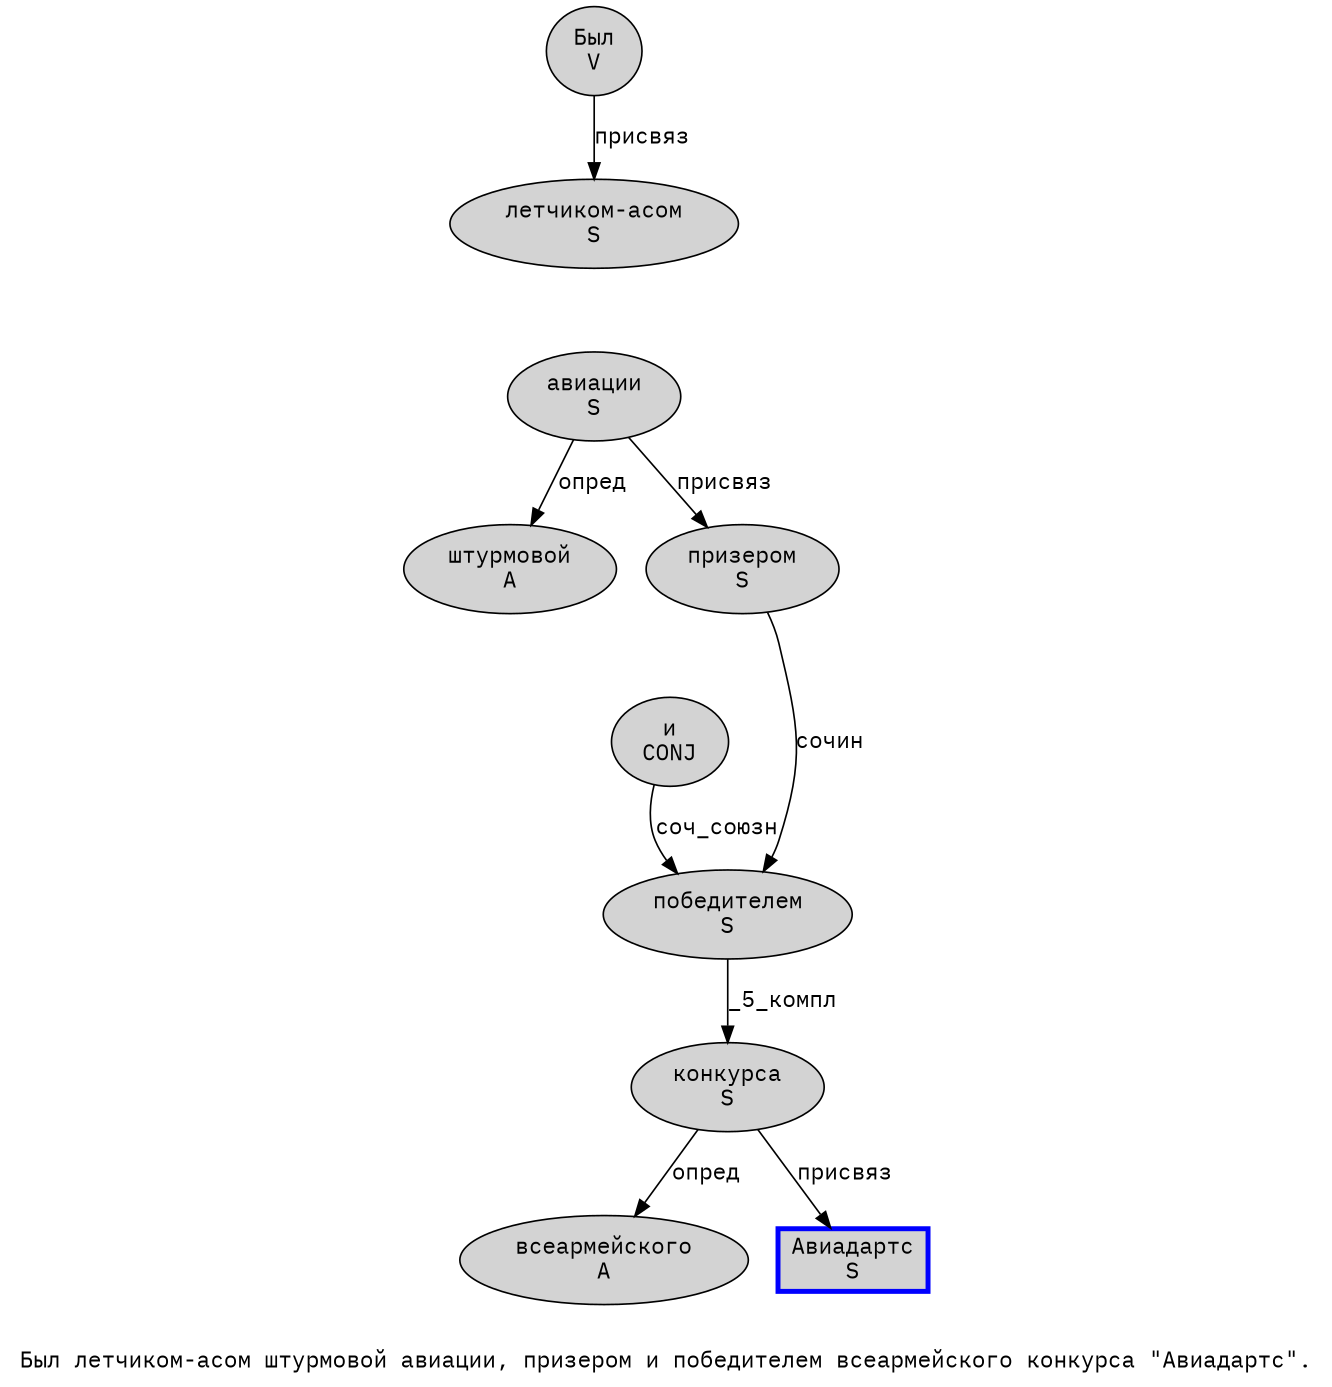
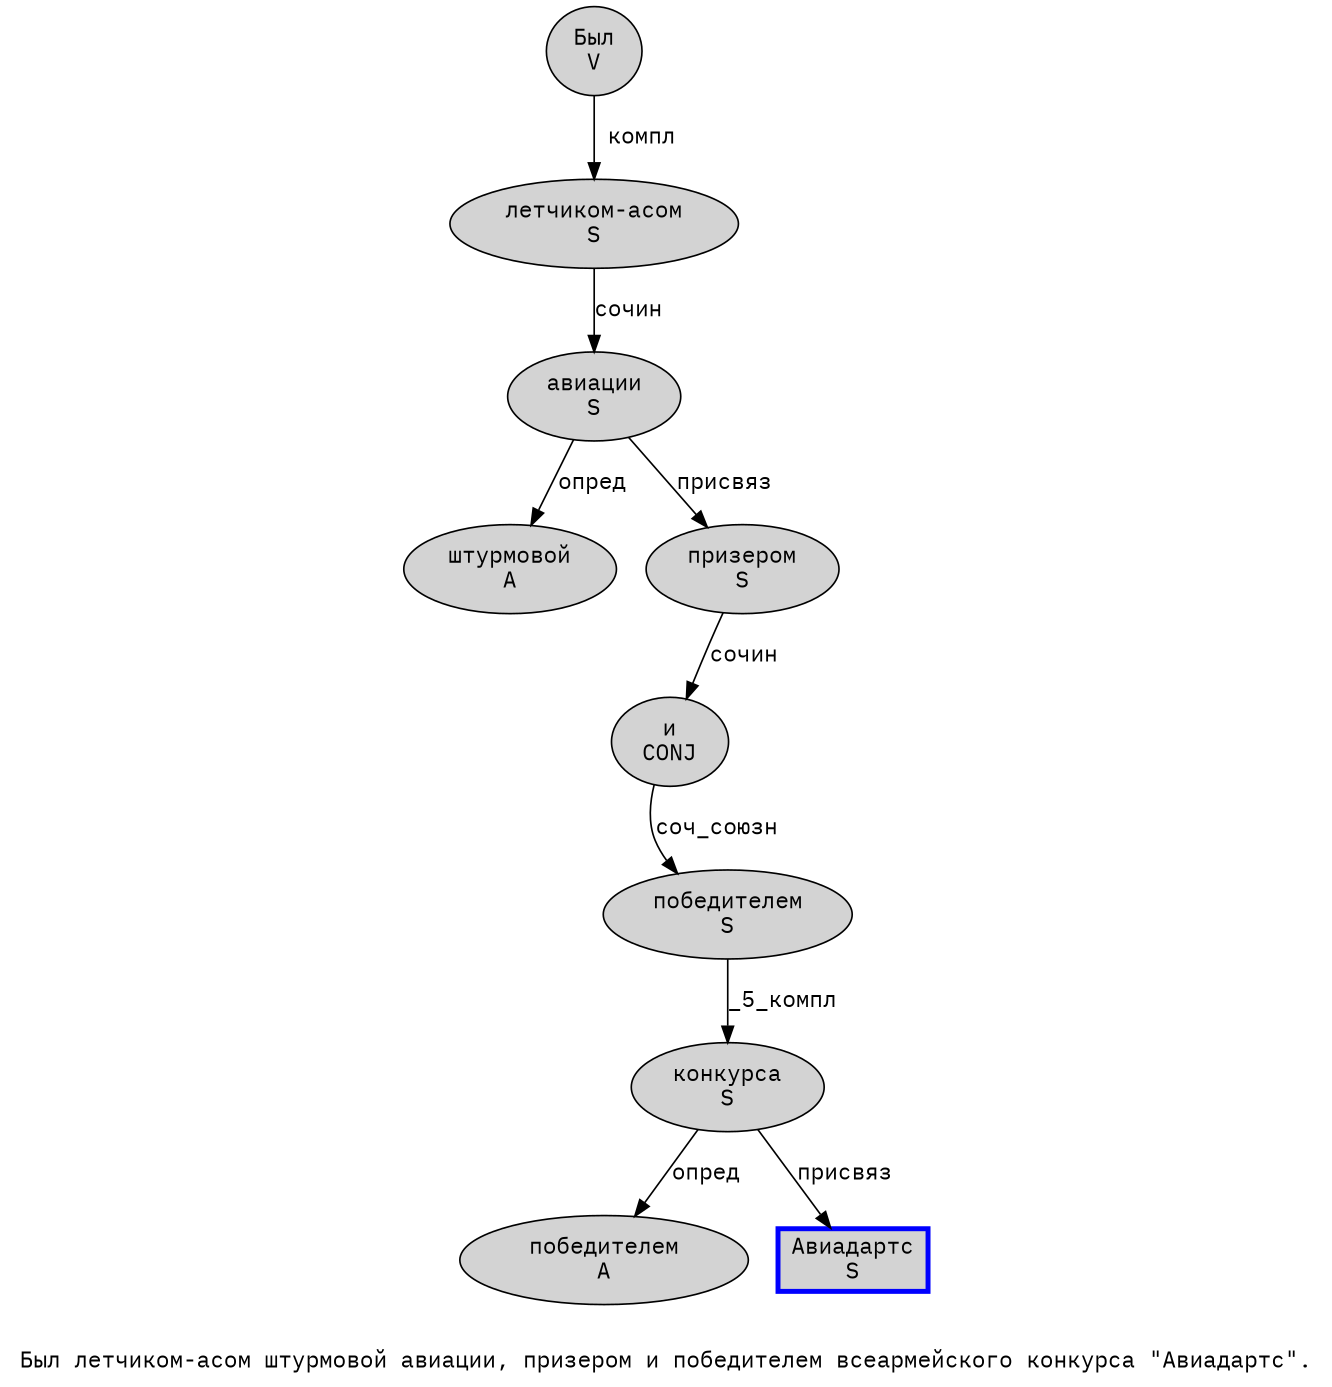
edge "Был V" -> "летчиком-асом S": label "присвяз" -> "компл"
edge "летчиком-асом S" -> "авиации S": added, label "сочин"
edge "призером S" -> "победителем S": now "призером S" -> "и CONJ"
node "всеармейского A": label "всеармейского A" -> "победителем A"
